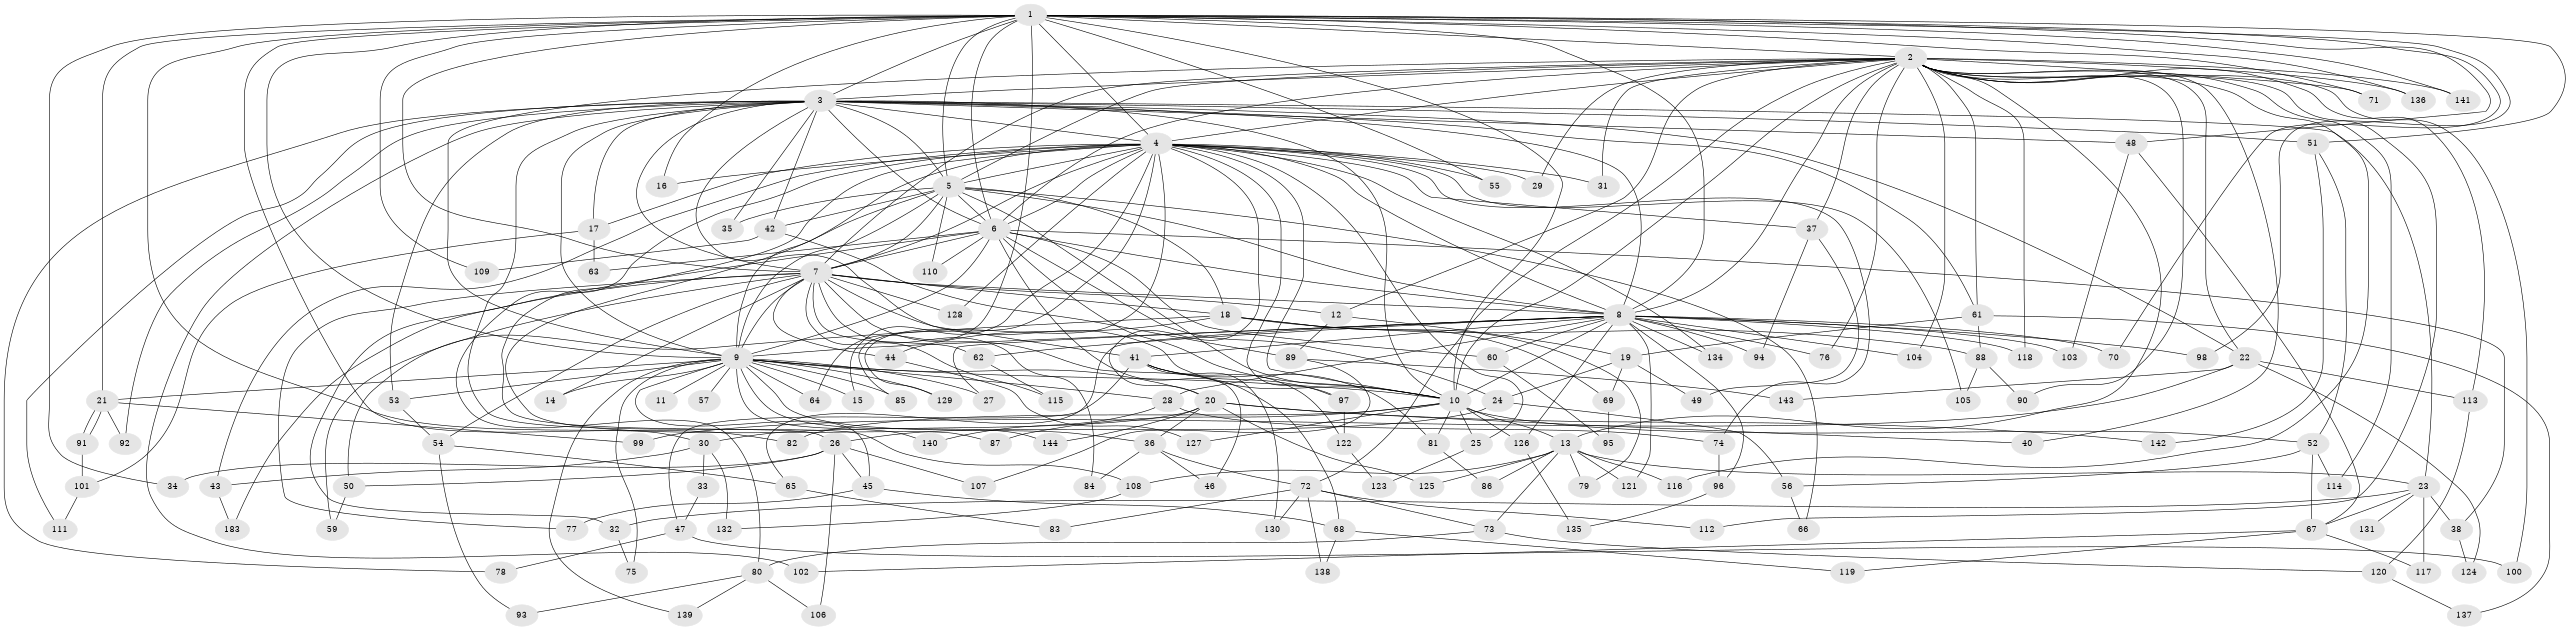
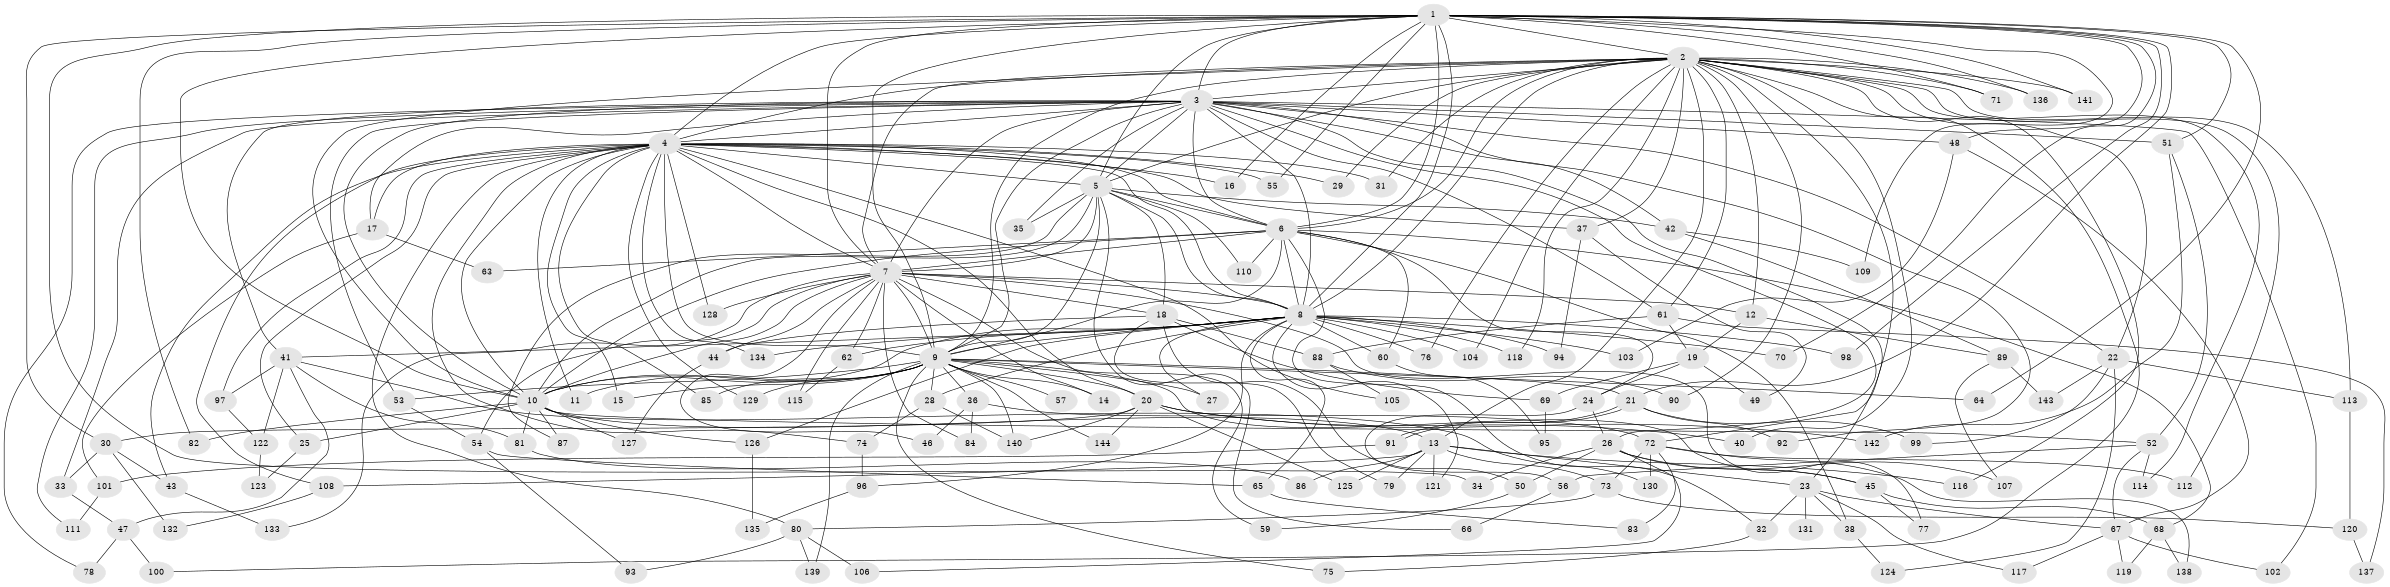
edge "3" -- "33": added
edge "4" -- "11": added
edge "20" -- "36": now "20" -- "140"
node "183": label "183" -> "133"
